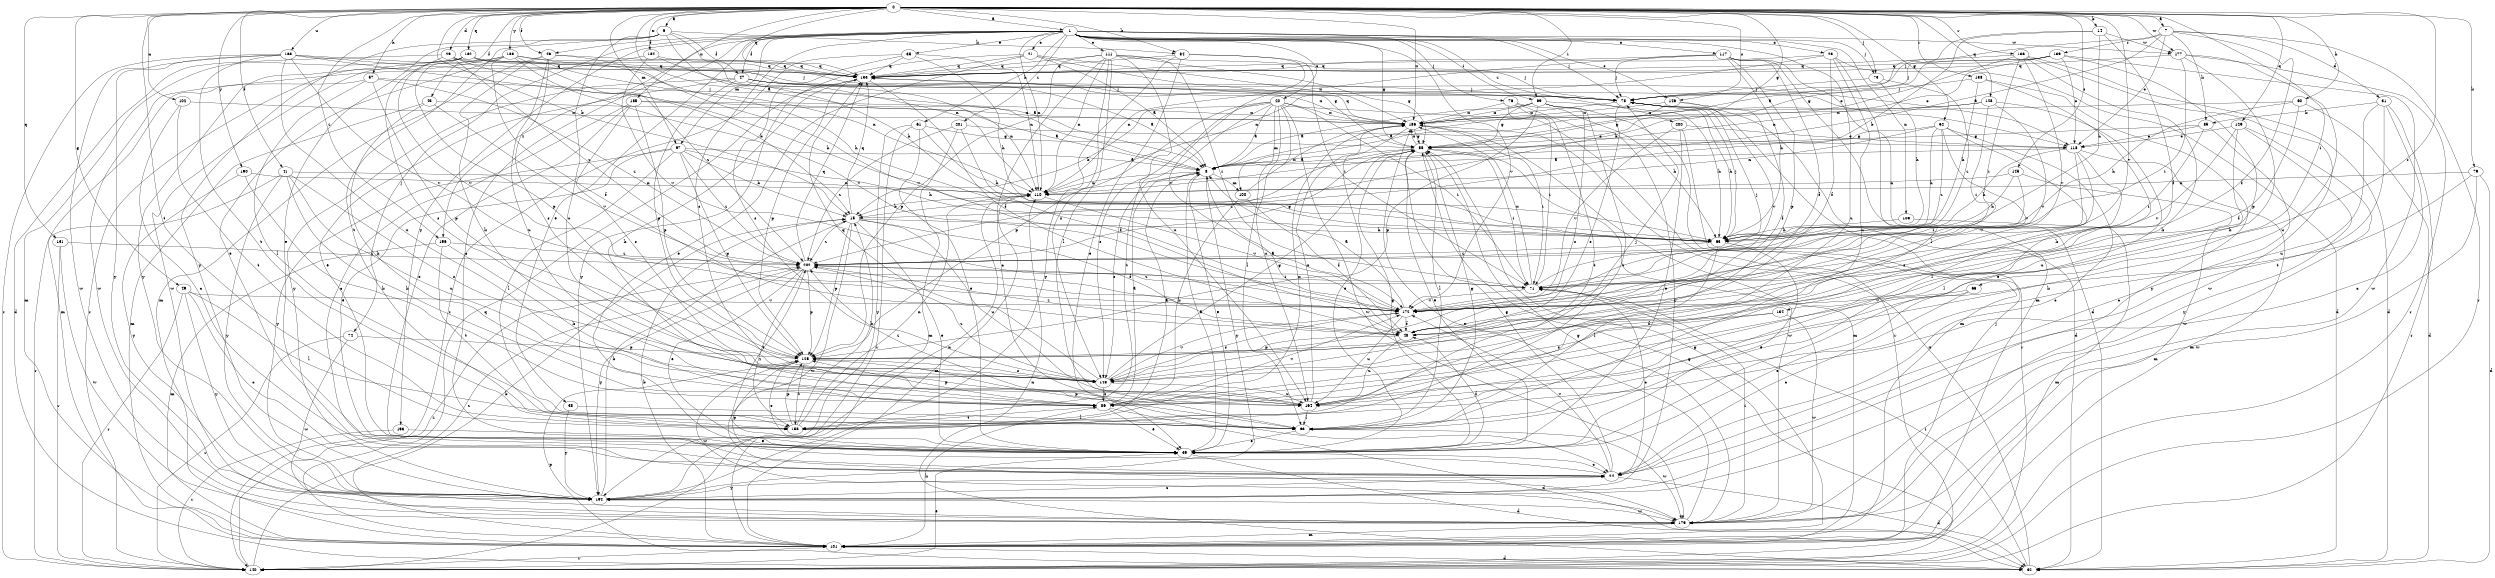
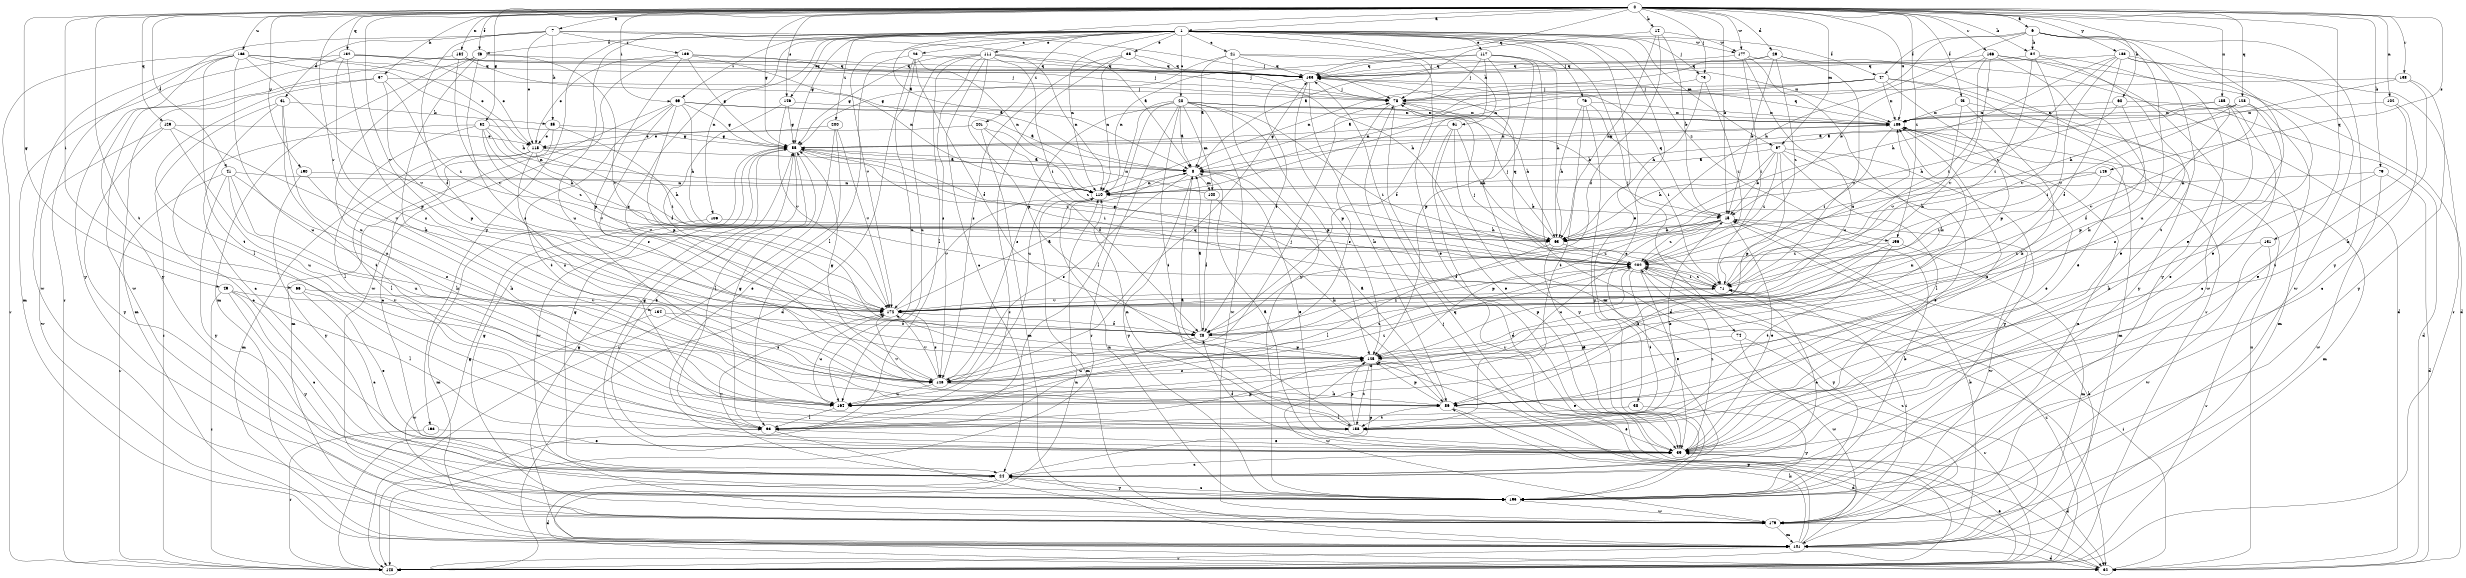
edge "100" -> "186": now "100" -> "55"
node "194": label "194" -> "195"
